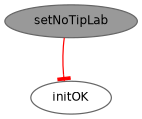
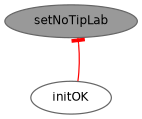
edge "setNoTipLab" -> "initOK": reversed
